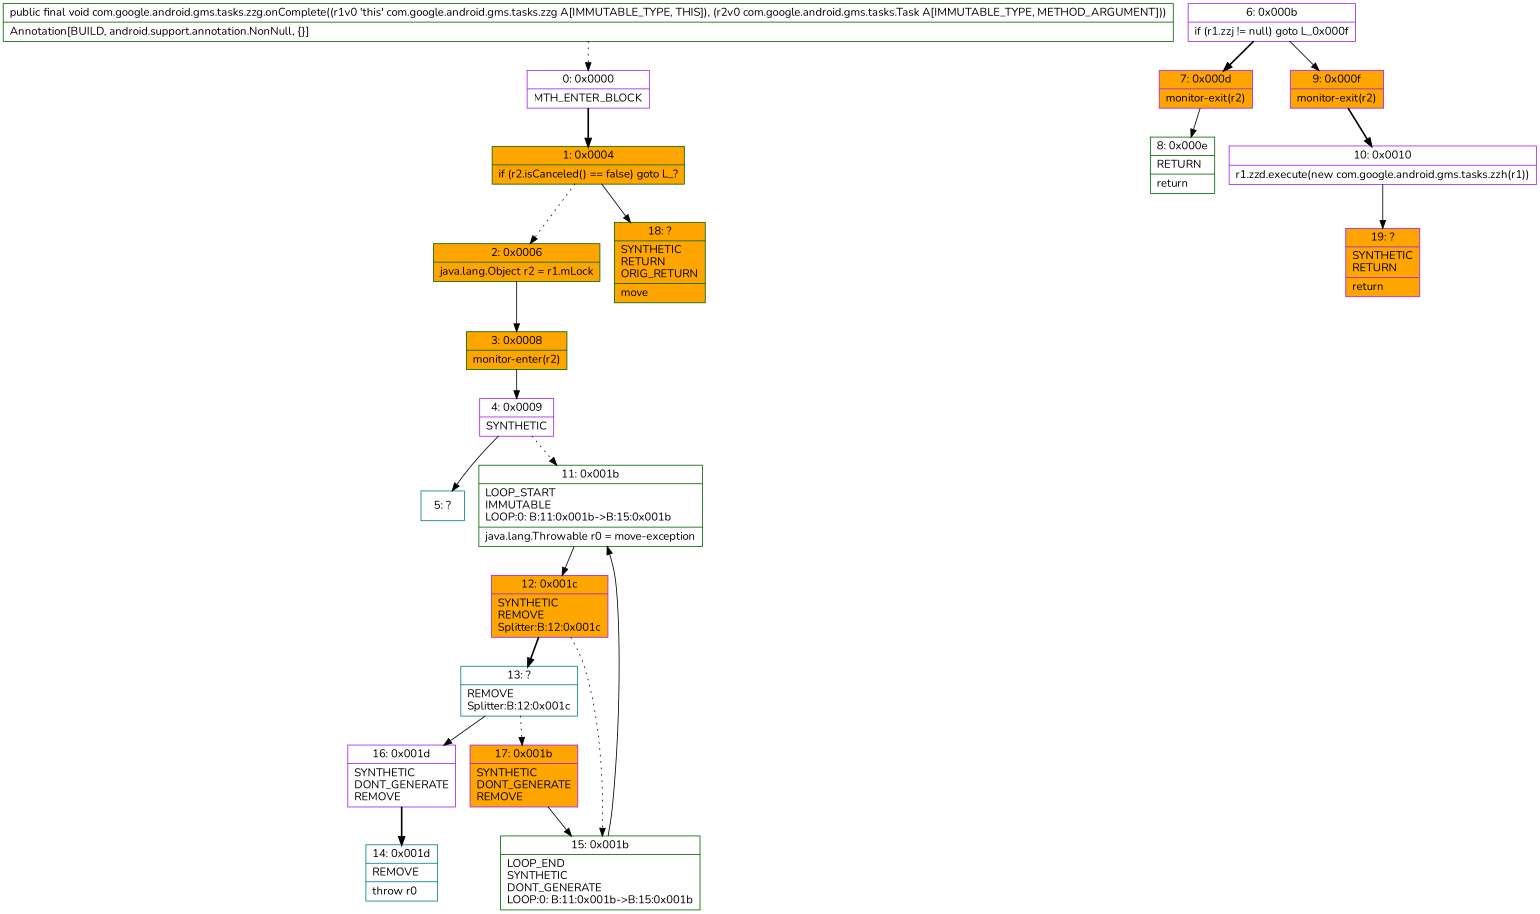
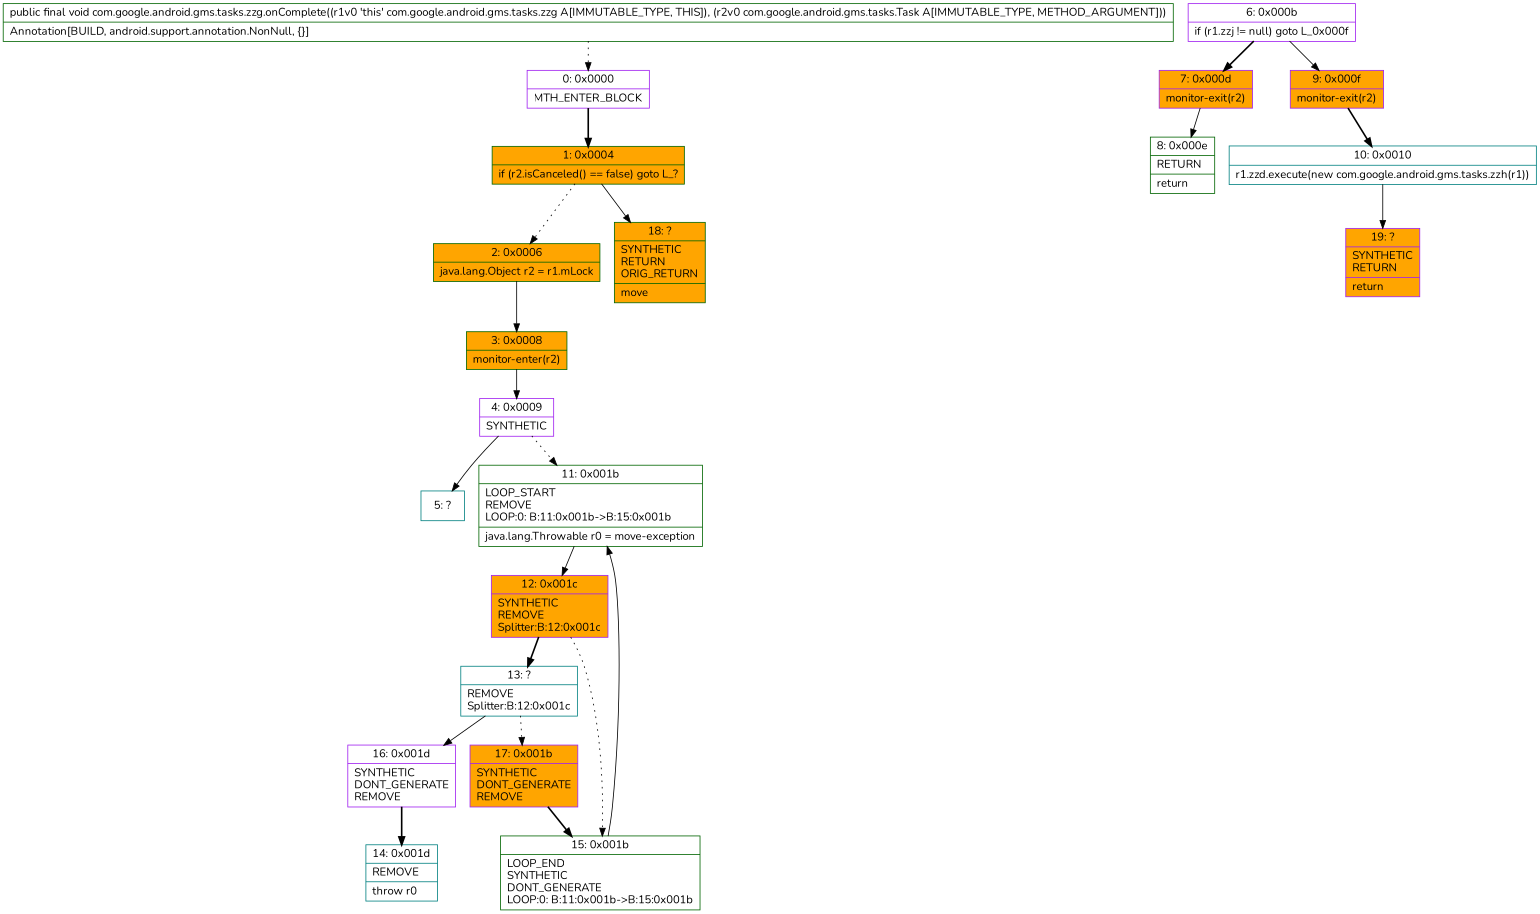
node "10: 0x0010": color purple -> teal
node "11: 0x001b": text "IMMUTABLE" -> "REMOVE"
edge "17: 0x001b" -> "15: 0x001b": style solid -> bold
